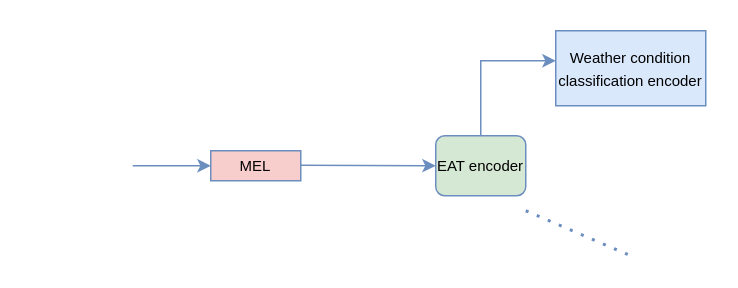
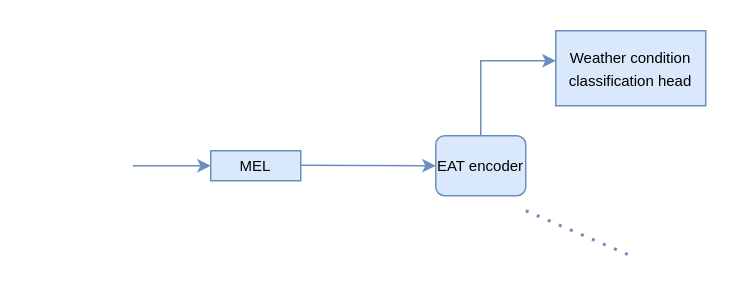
node "Weather condition classification encoder": label "Weather condition classification encoder" -> "Weather condition classification head"
node "MEL": fillcolor #f8cecc -> #dae8fc
node "EAT encoder": fillcolor #d5e8d4 -> #dae8fc
